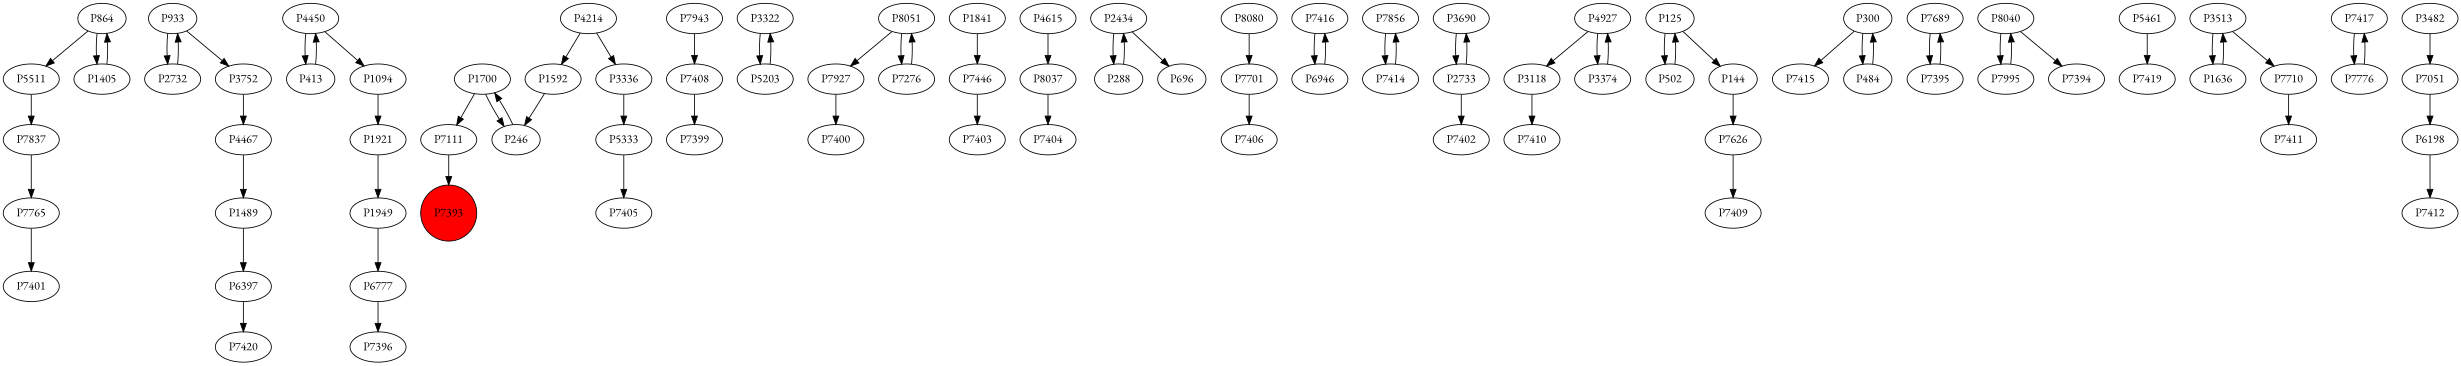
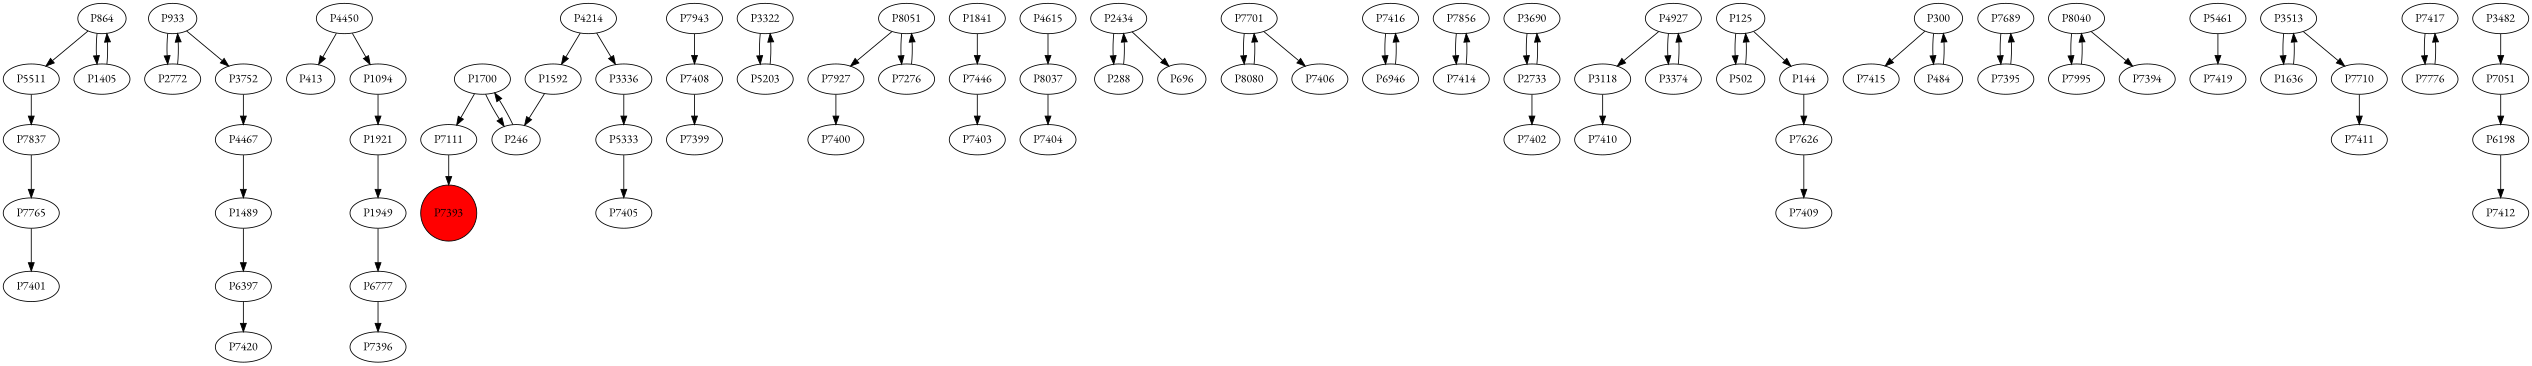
edge "P7701" -> "P8080": added
edge "P413" -> "P4450": removed
node "P2732": label "P2732" -> "P2772"
